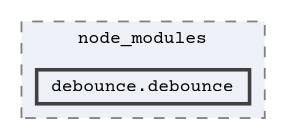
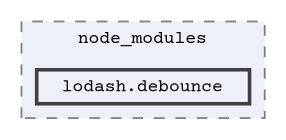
node "debounce.debounce": label "debounce.debounce" -> "lodash.debounce"
